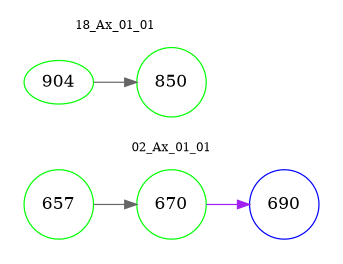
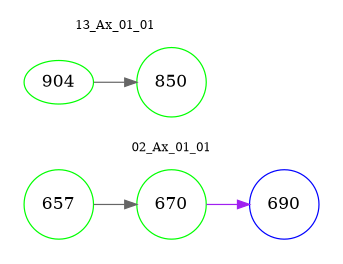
cluster "18_Ax_01_01": label "18_Ax_01_01" -> "13_Ax_01_01"
